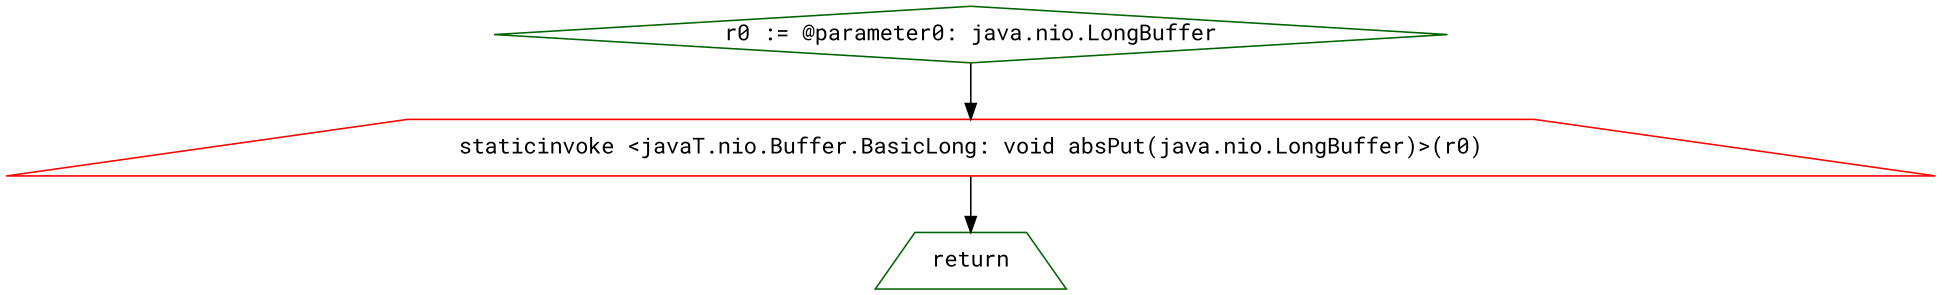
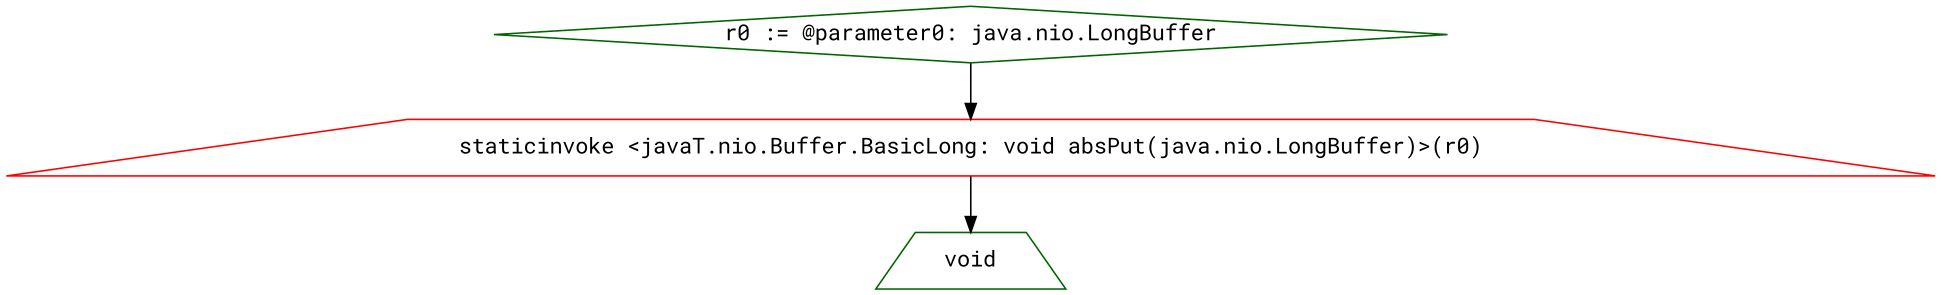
node "return": label "return" -> "void"
